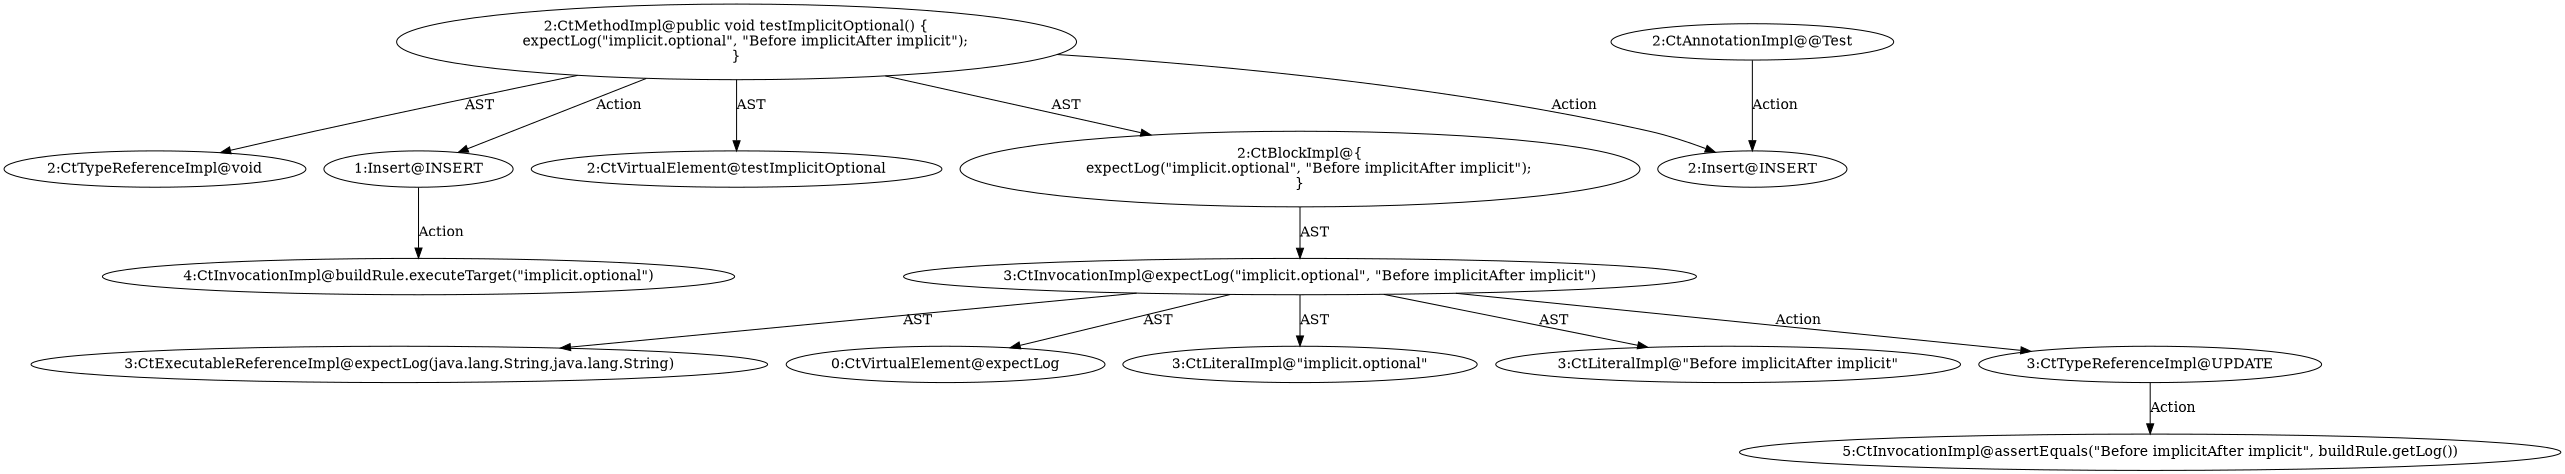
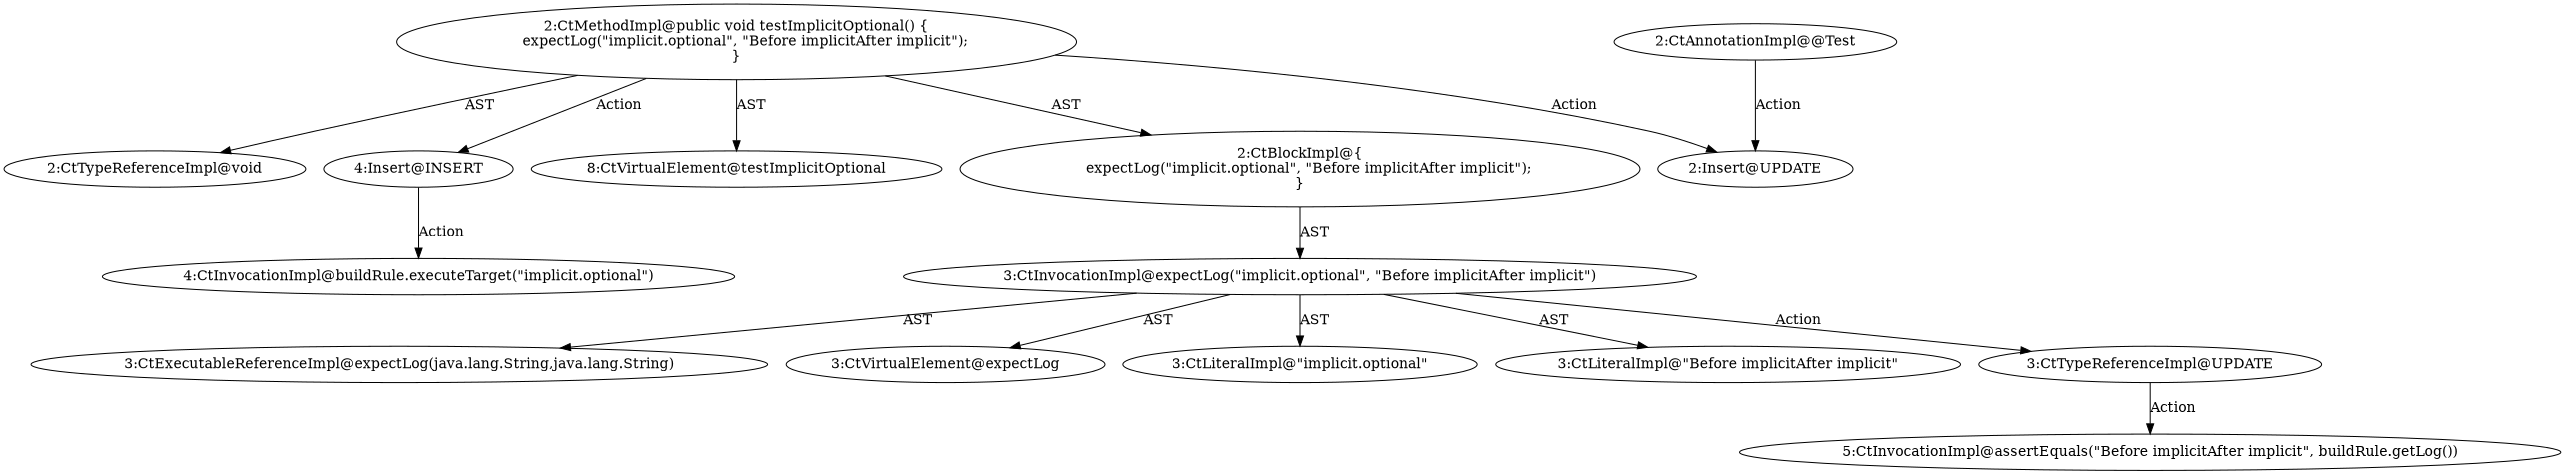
node "1:Insert@INSERT": label "1:Insert@INSERT" -> "4:Insert@INSERT"
node "2:CtVirtualElement@testImplicitOptional": label "2:CtVirtualElement@testImplicitOptional" -> "8:CtVirtualElement@testImplicitOptional"
node "2:Insert@INSERT": label "2:Insert@INSERT" -> "2:Insert@UPDATE"
node "0:CtVirtualElement@expectLog": label "0:CtVirtualElement@expectLog" -> "3:CtVirtualElement@expectLog"
